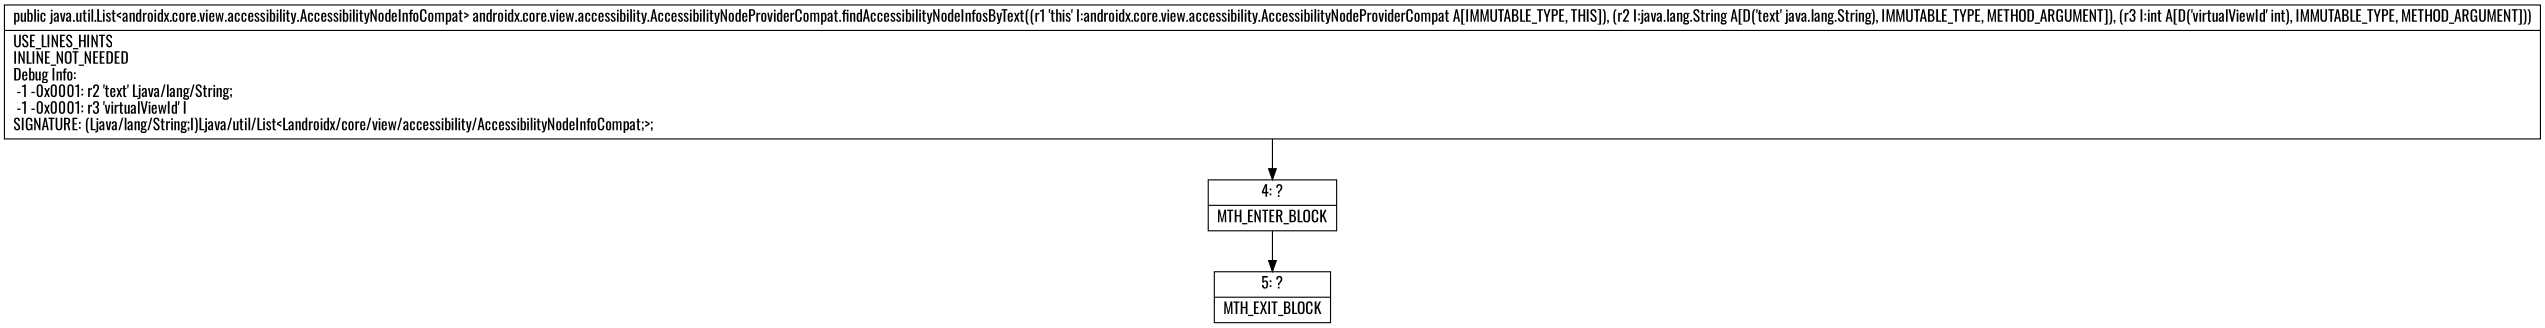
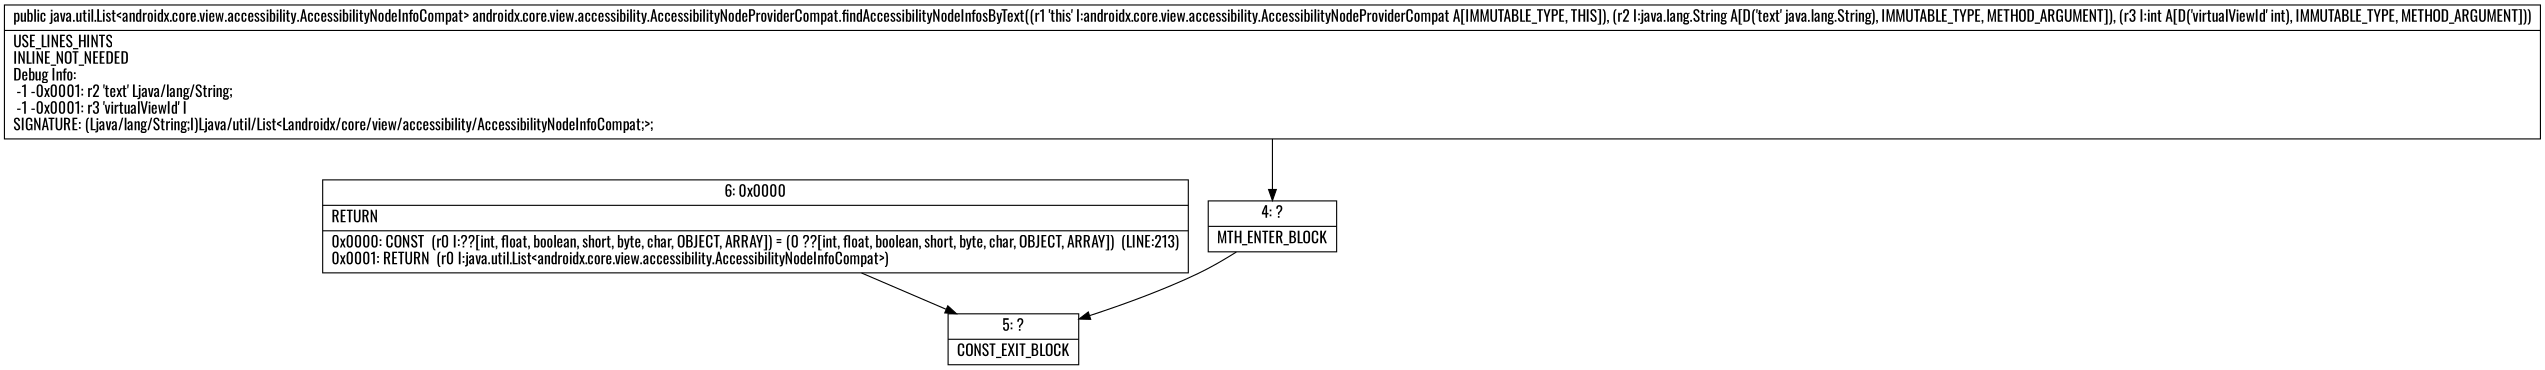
node "6: 0x0000": added
node "5: ?": text "MTH_EXIT_BLOCK" -> "CONST_EXIT_BLOCK"
